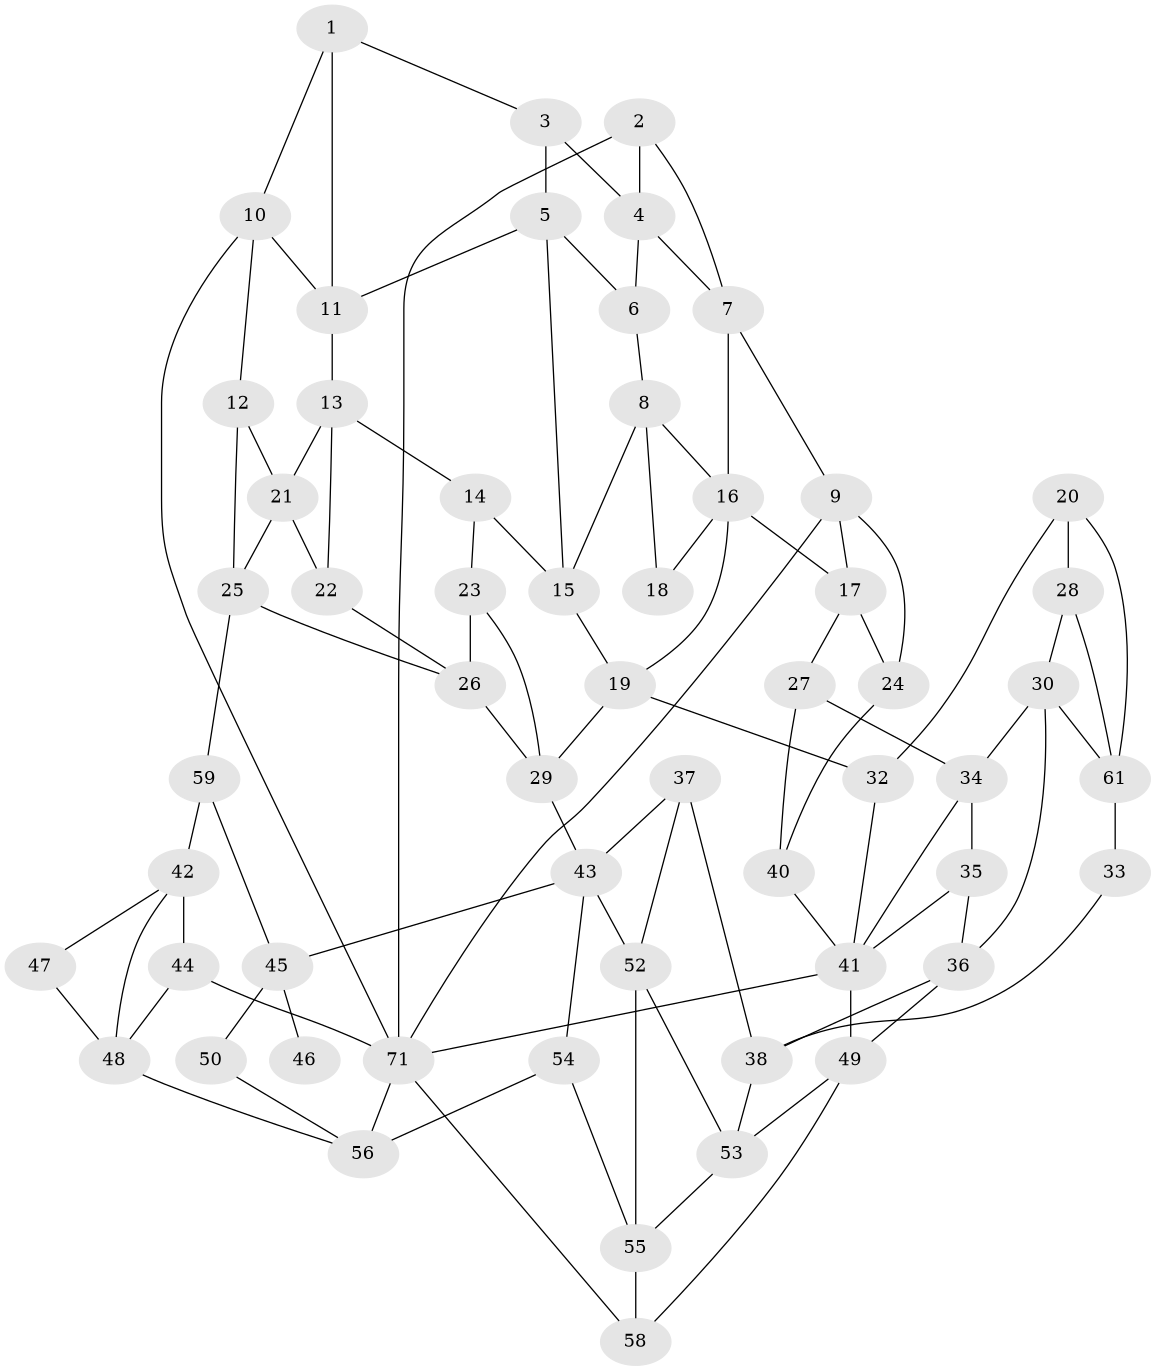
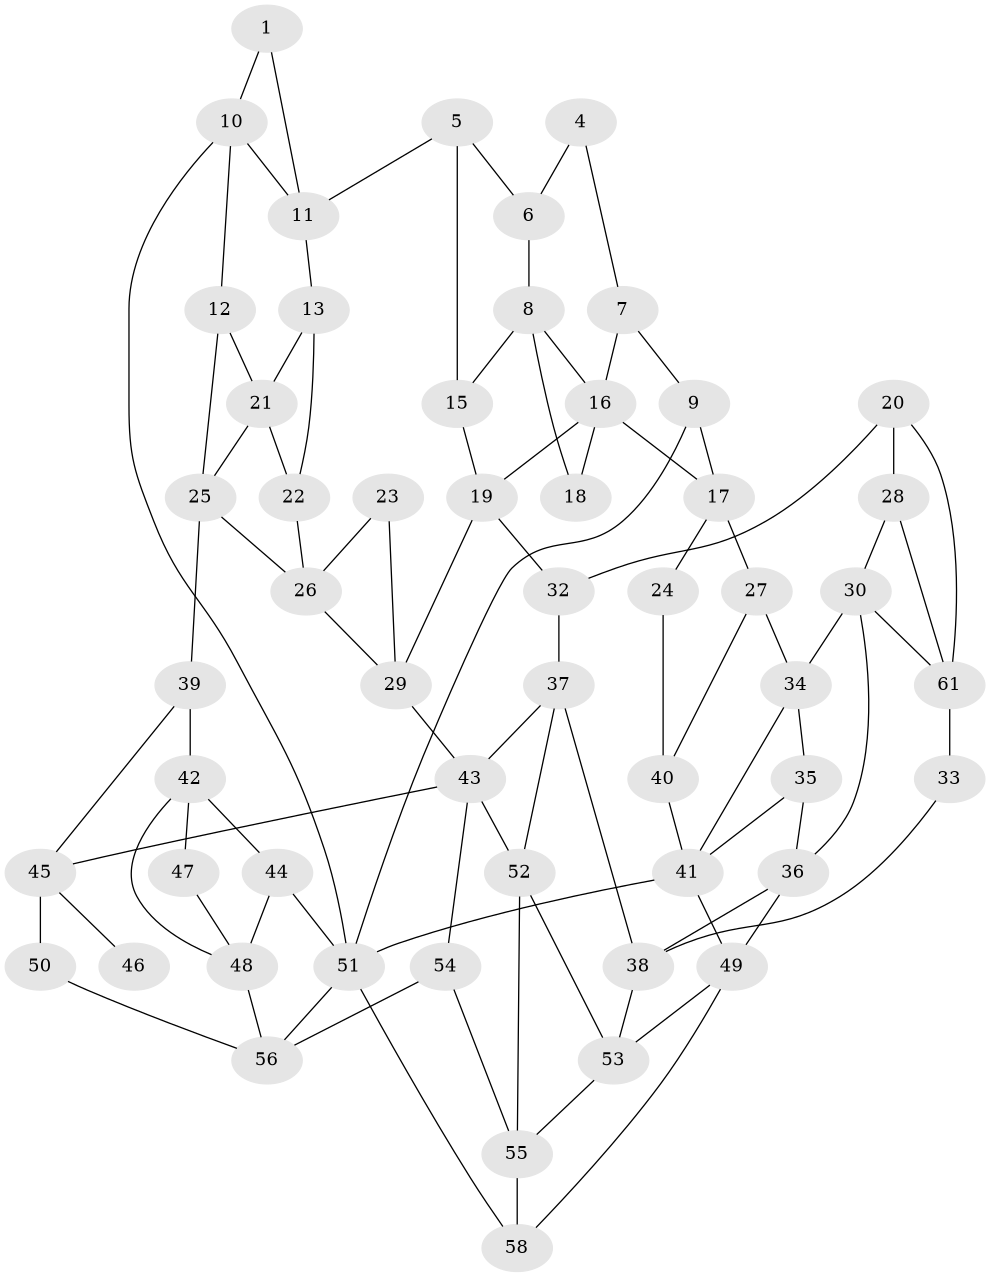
node "3": removed
node "2": removed
node "14": removed
edge "9" -- "24": removed
node "59": label "59" -> "39"
edge "32" -- "41": now "32" -- "37"
node "71": label "71" -> "51"
